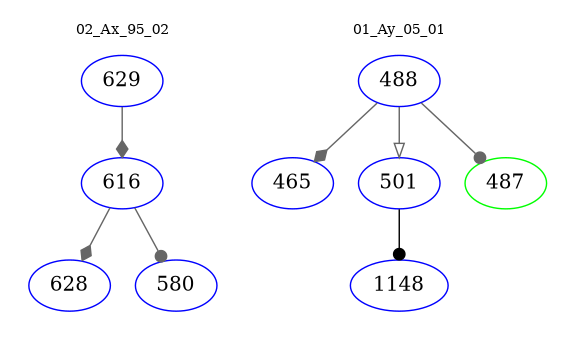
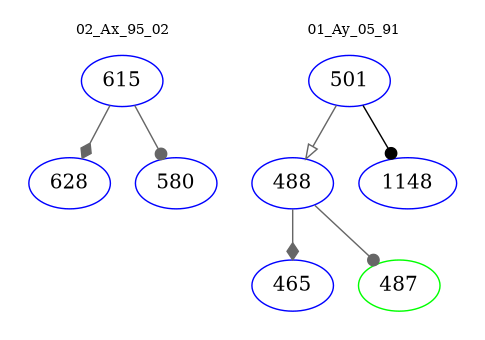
cluster "01_Ay_05_01": label "01_Ay_05_01" -> "01_Ay_05_91"
node "629": removed
edge "488" -> "501": reversed
node "616": label "616" -> "615"
